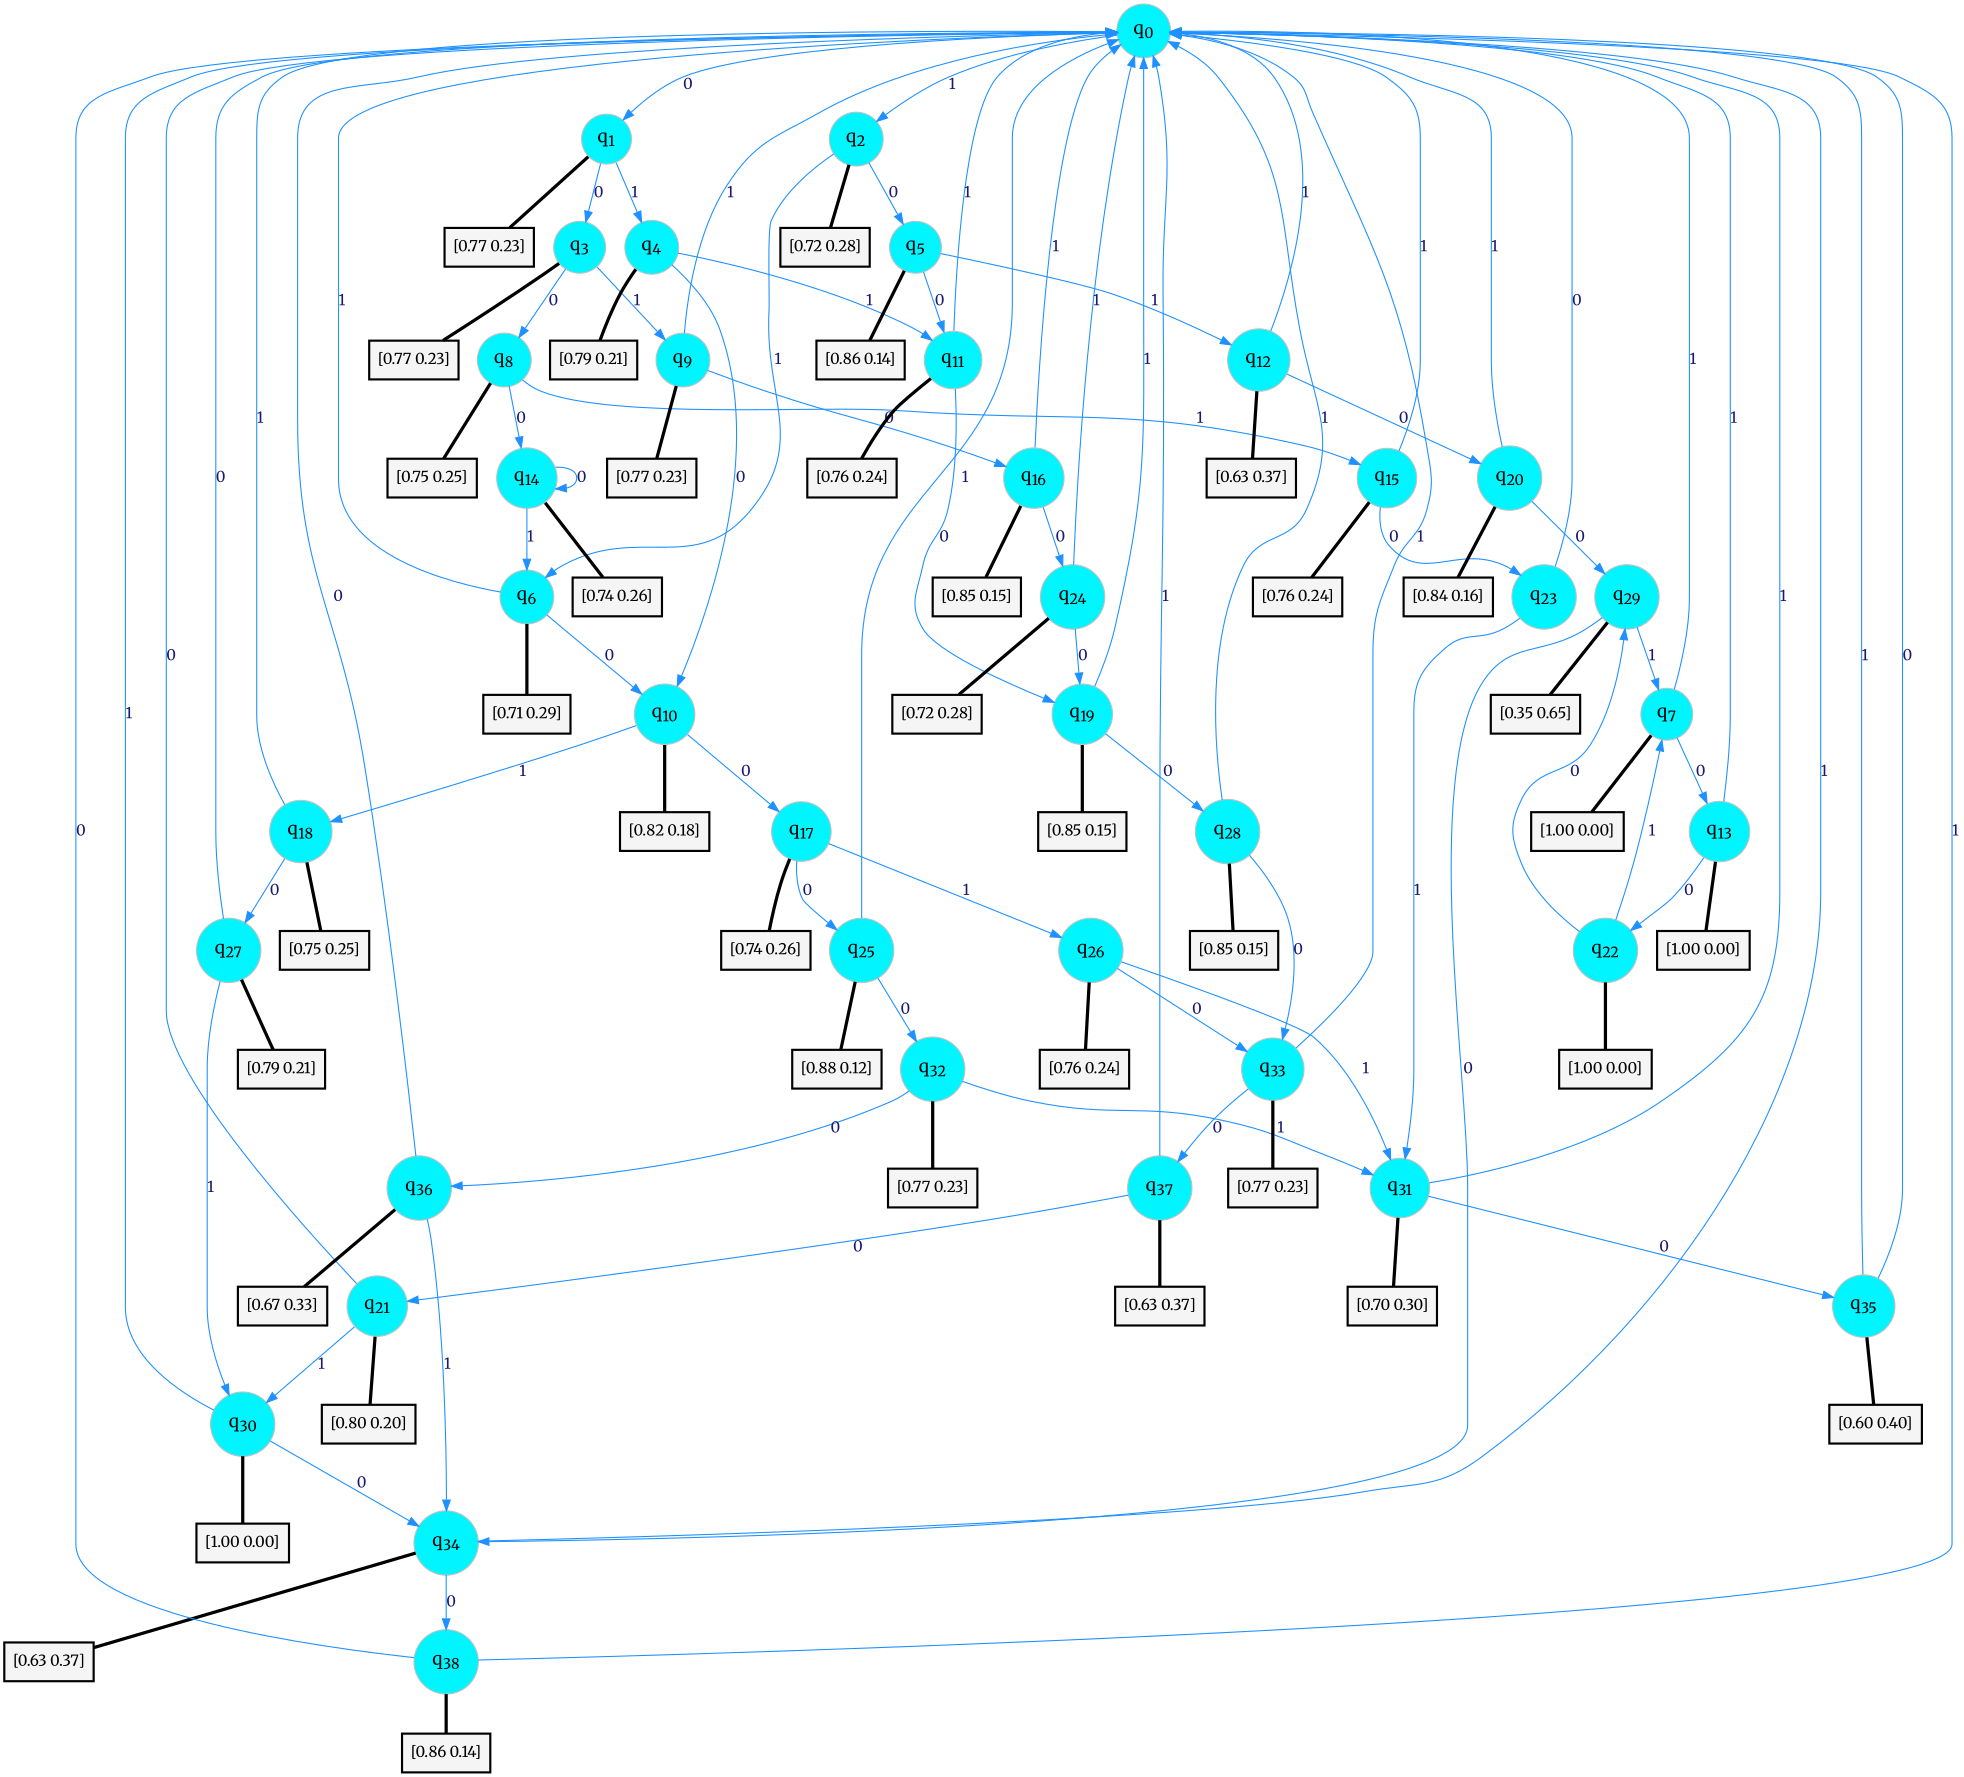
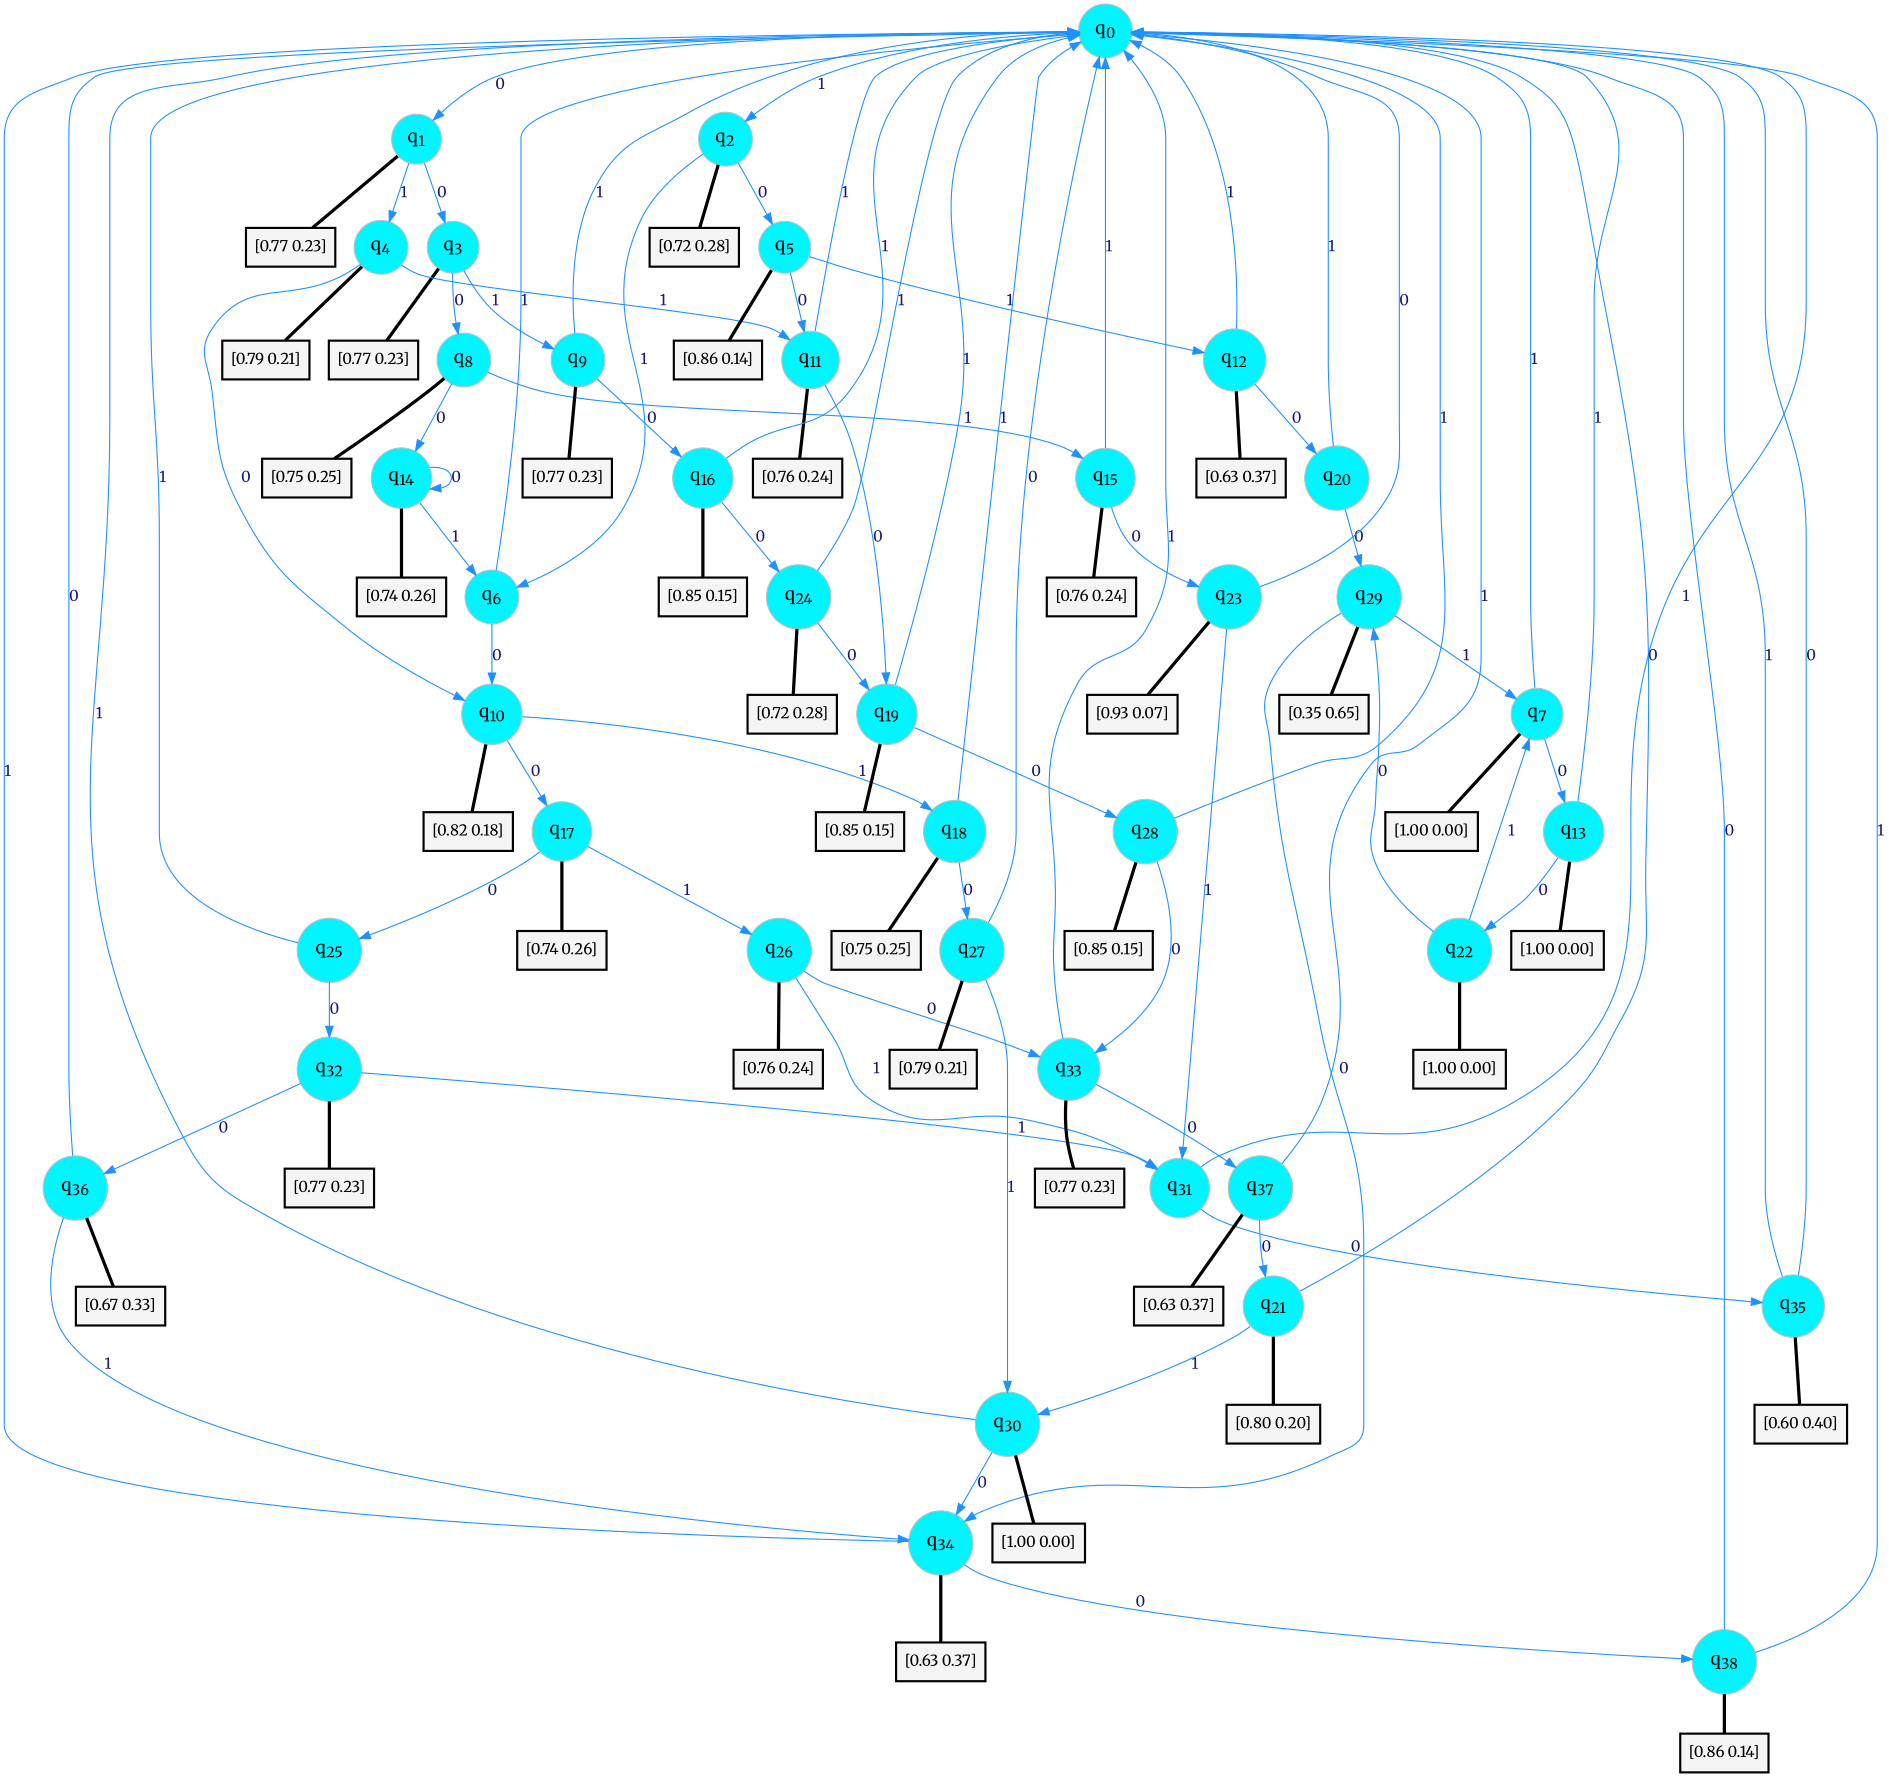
node "[0.84 0.16]": removed
node "[0.71 0.29]": removed
node "[0.93 0.07]": added
node "[0.88 0.12]": removed
node "[0.70 0.30]": removed
